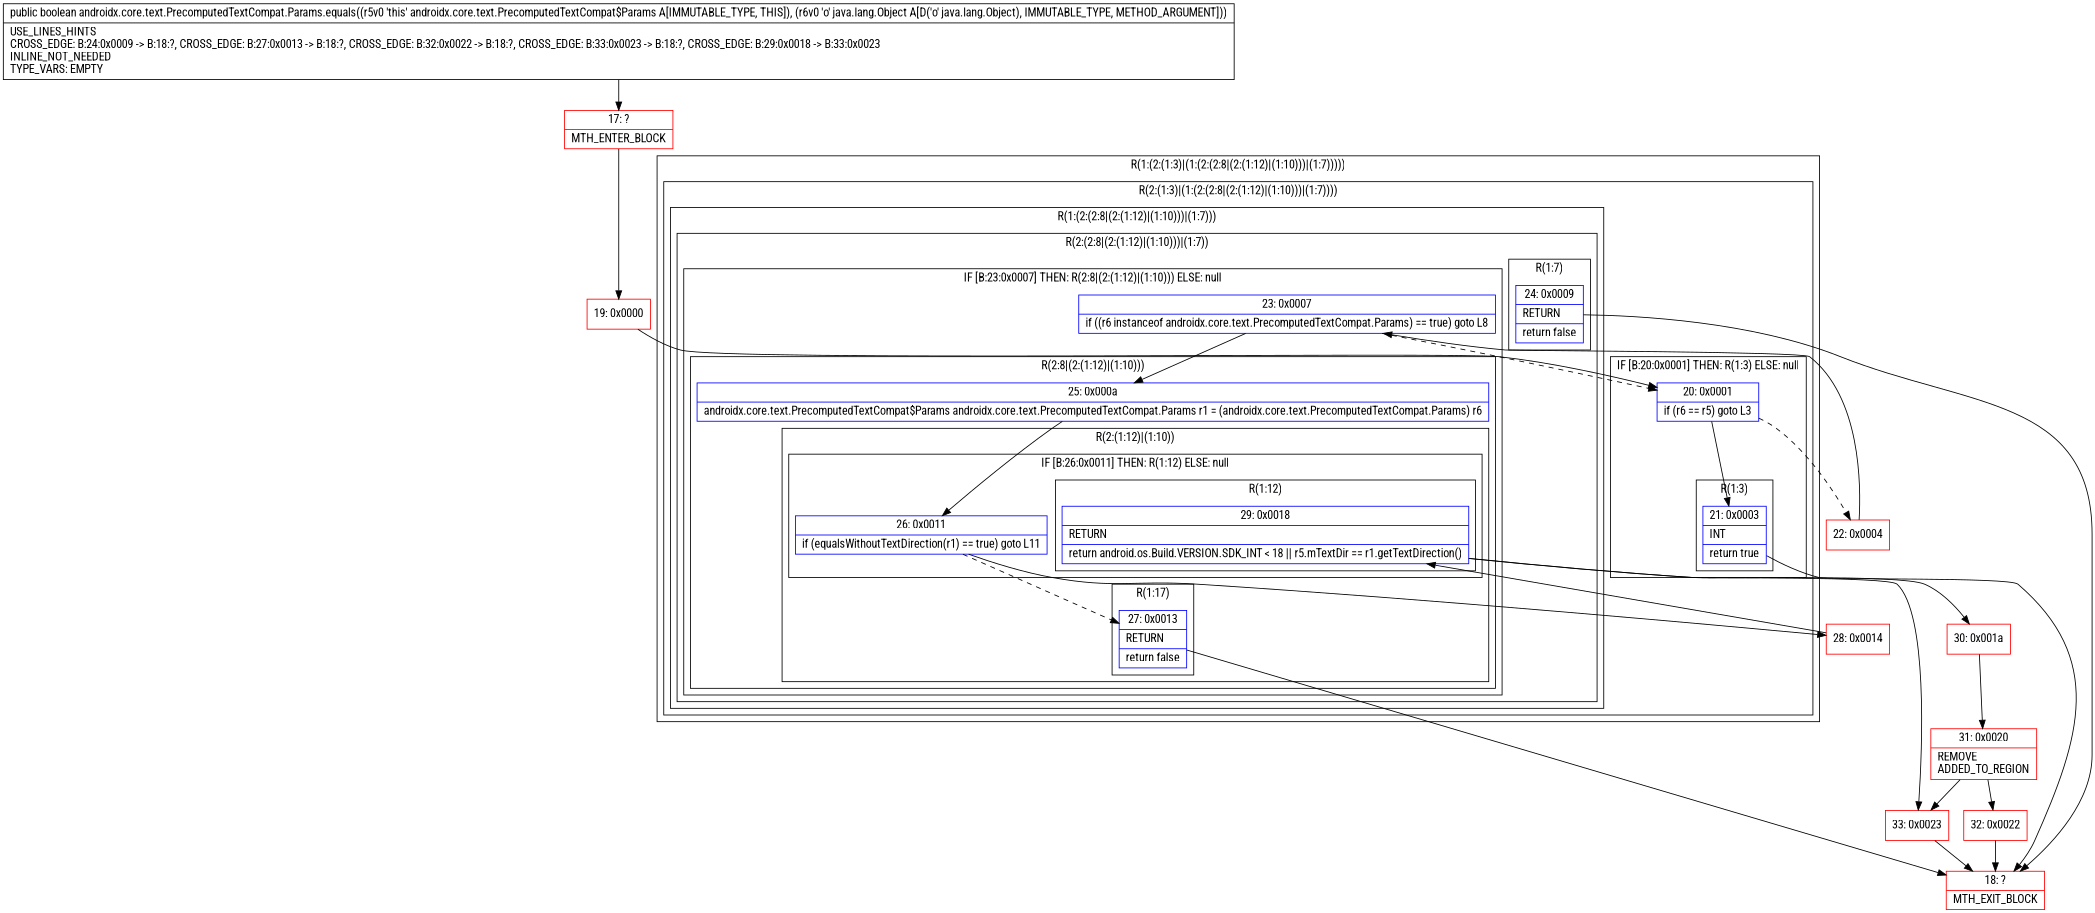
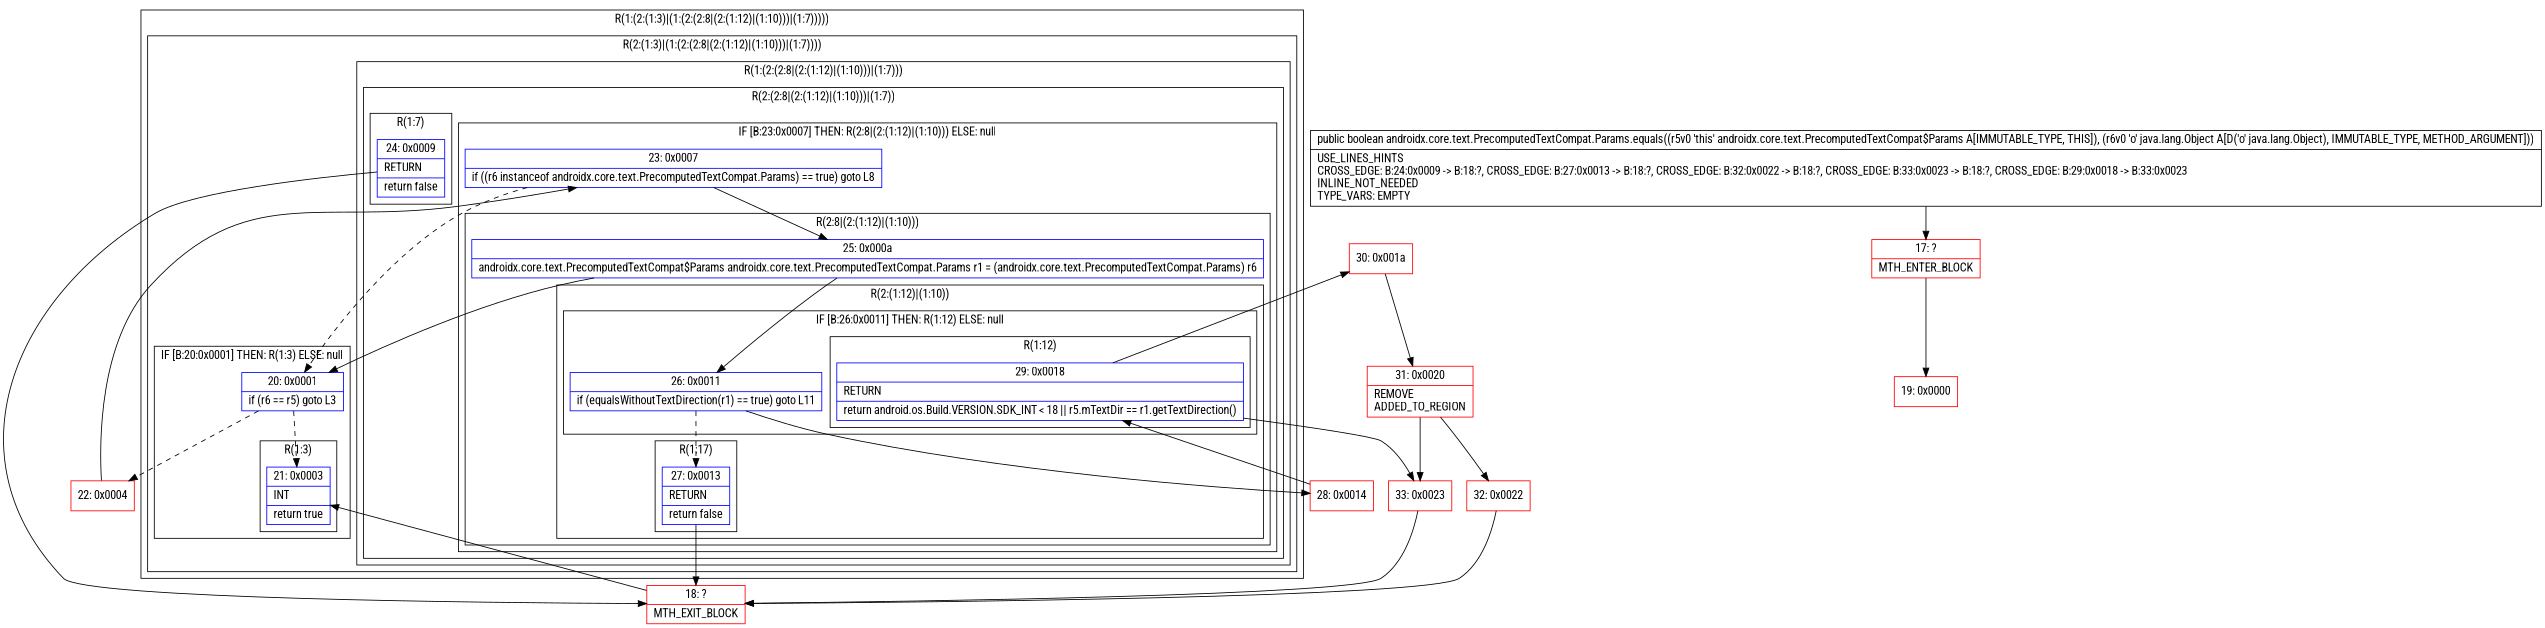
edge "19: 0x0000" -> "20: 0x0001": now "25: 0x000a" -> "20: 0x0001"
edge "20: 0x0001" -> "21: 0x0003": style solid -> dashed
edge "21: 0x0003" -> "18: ?": reversed
